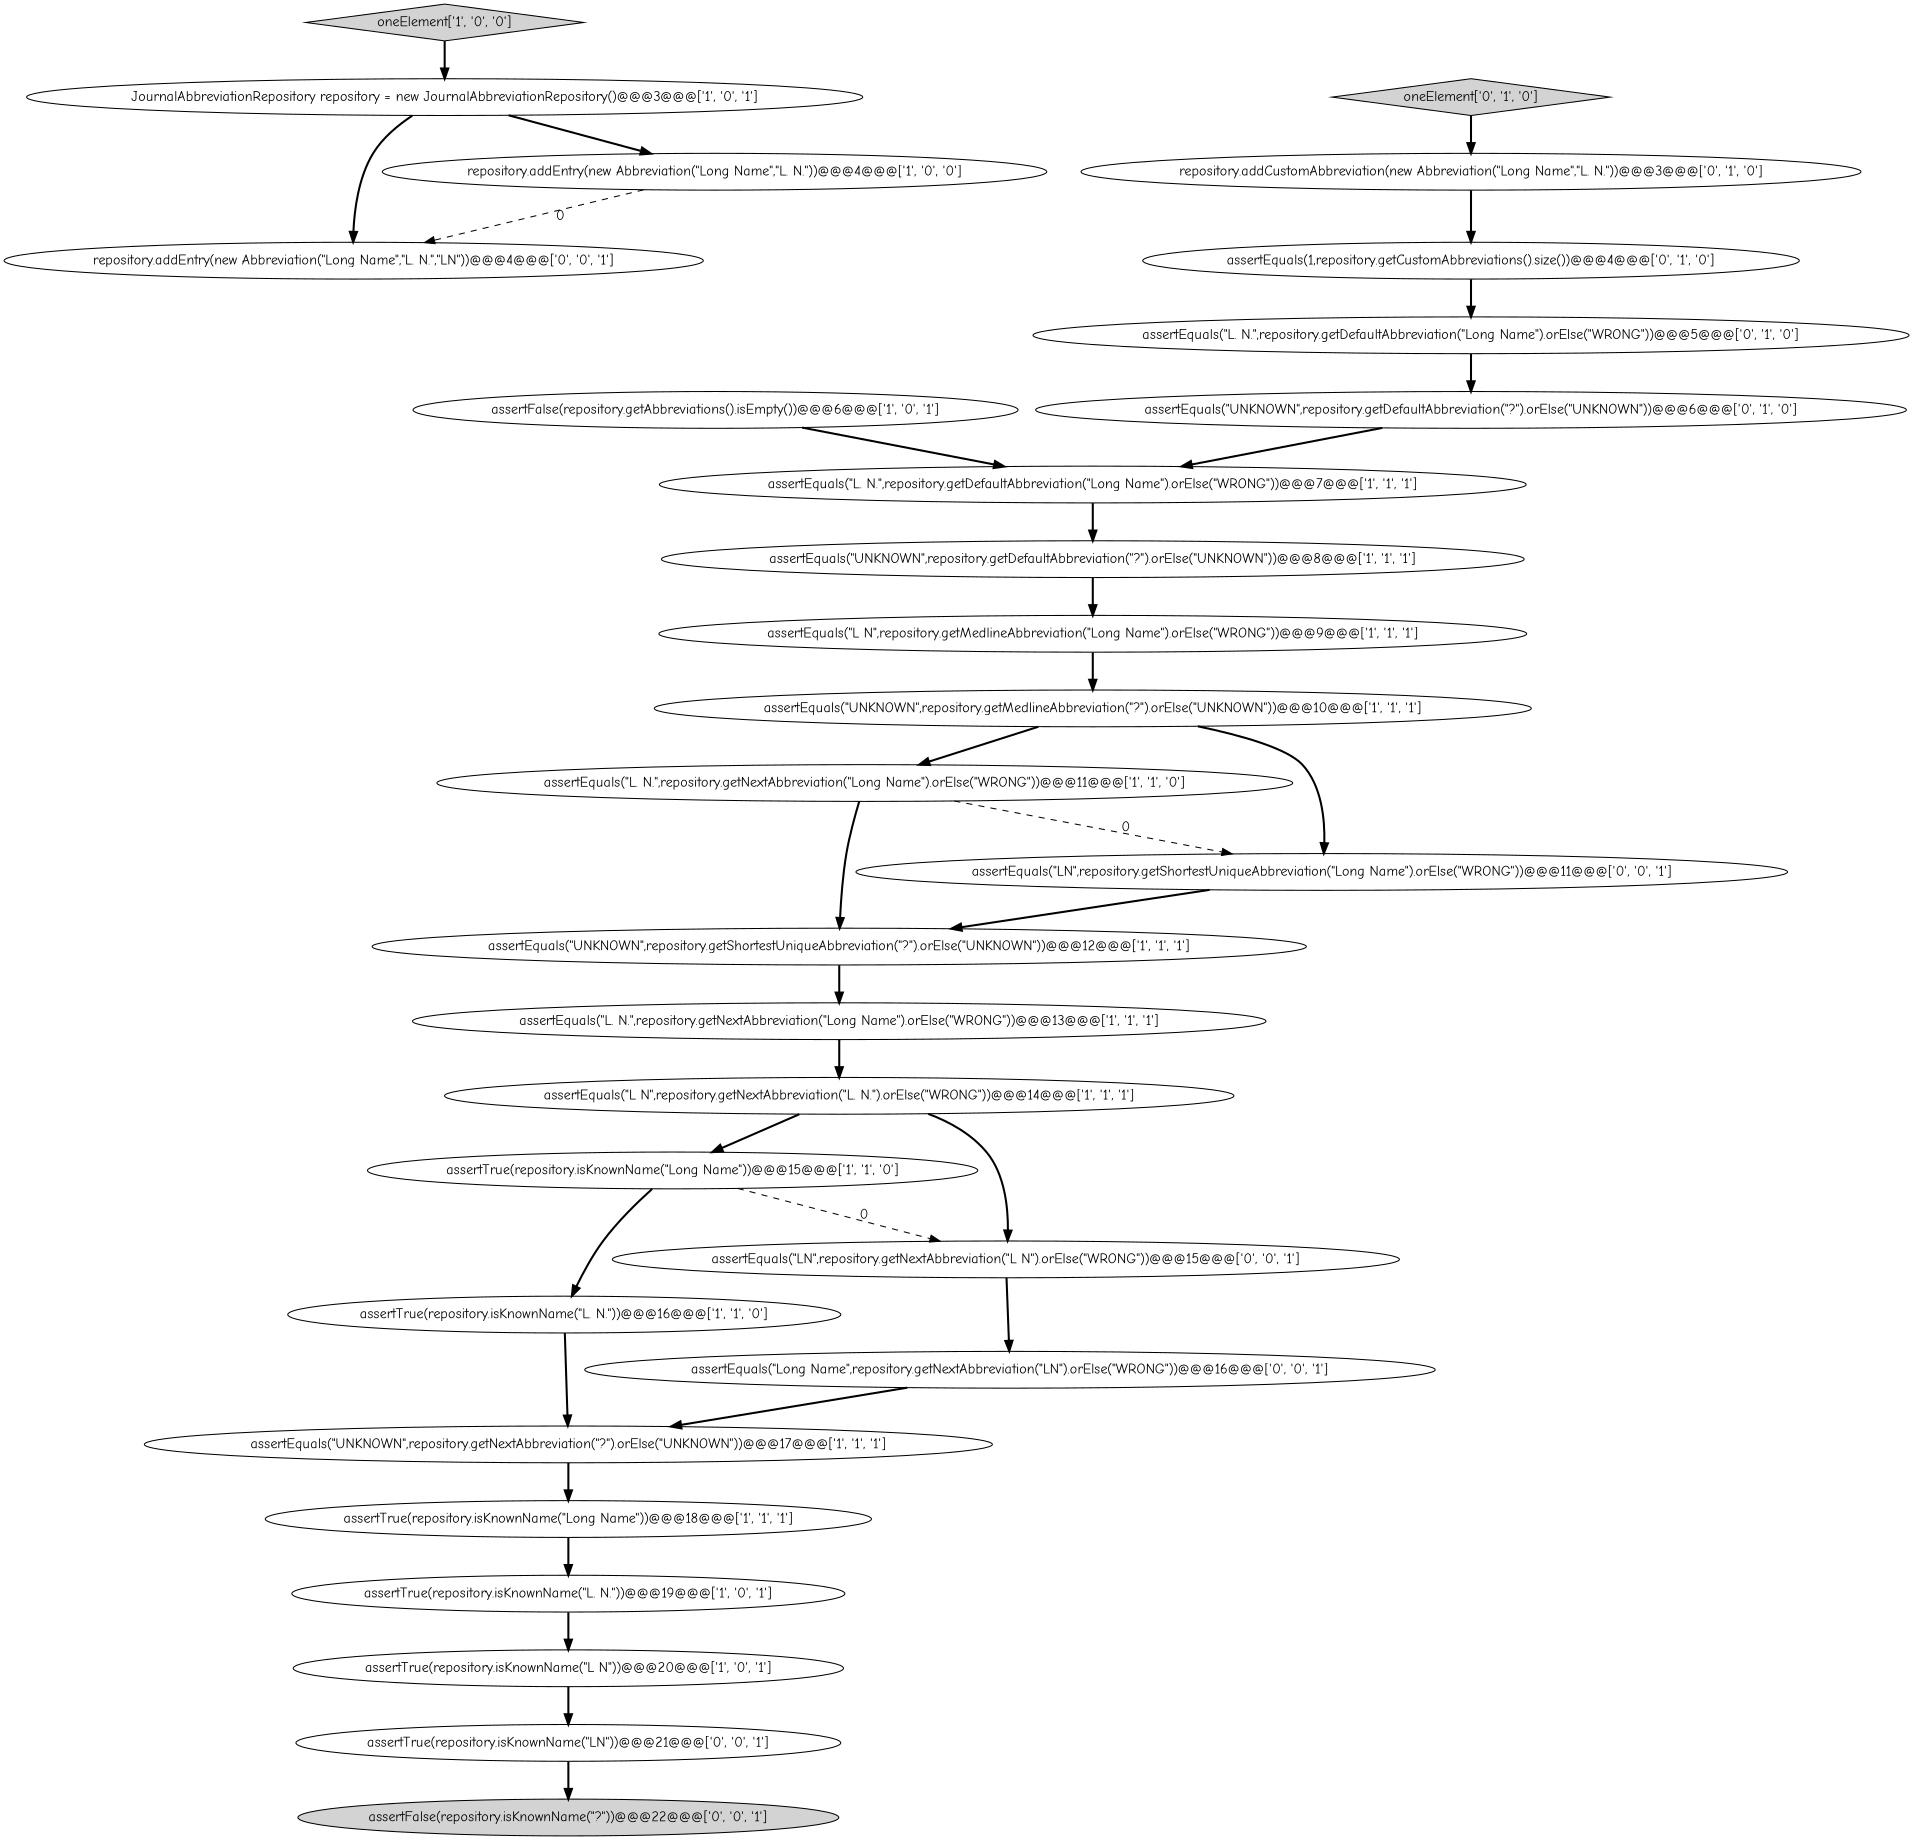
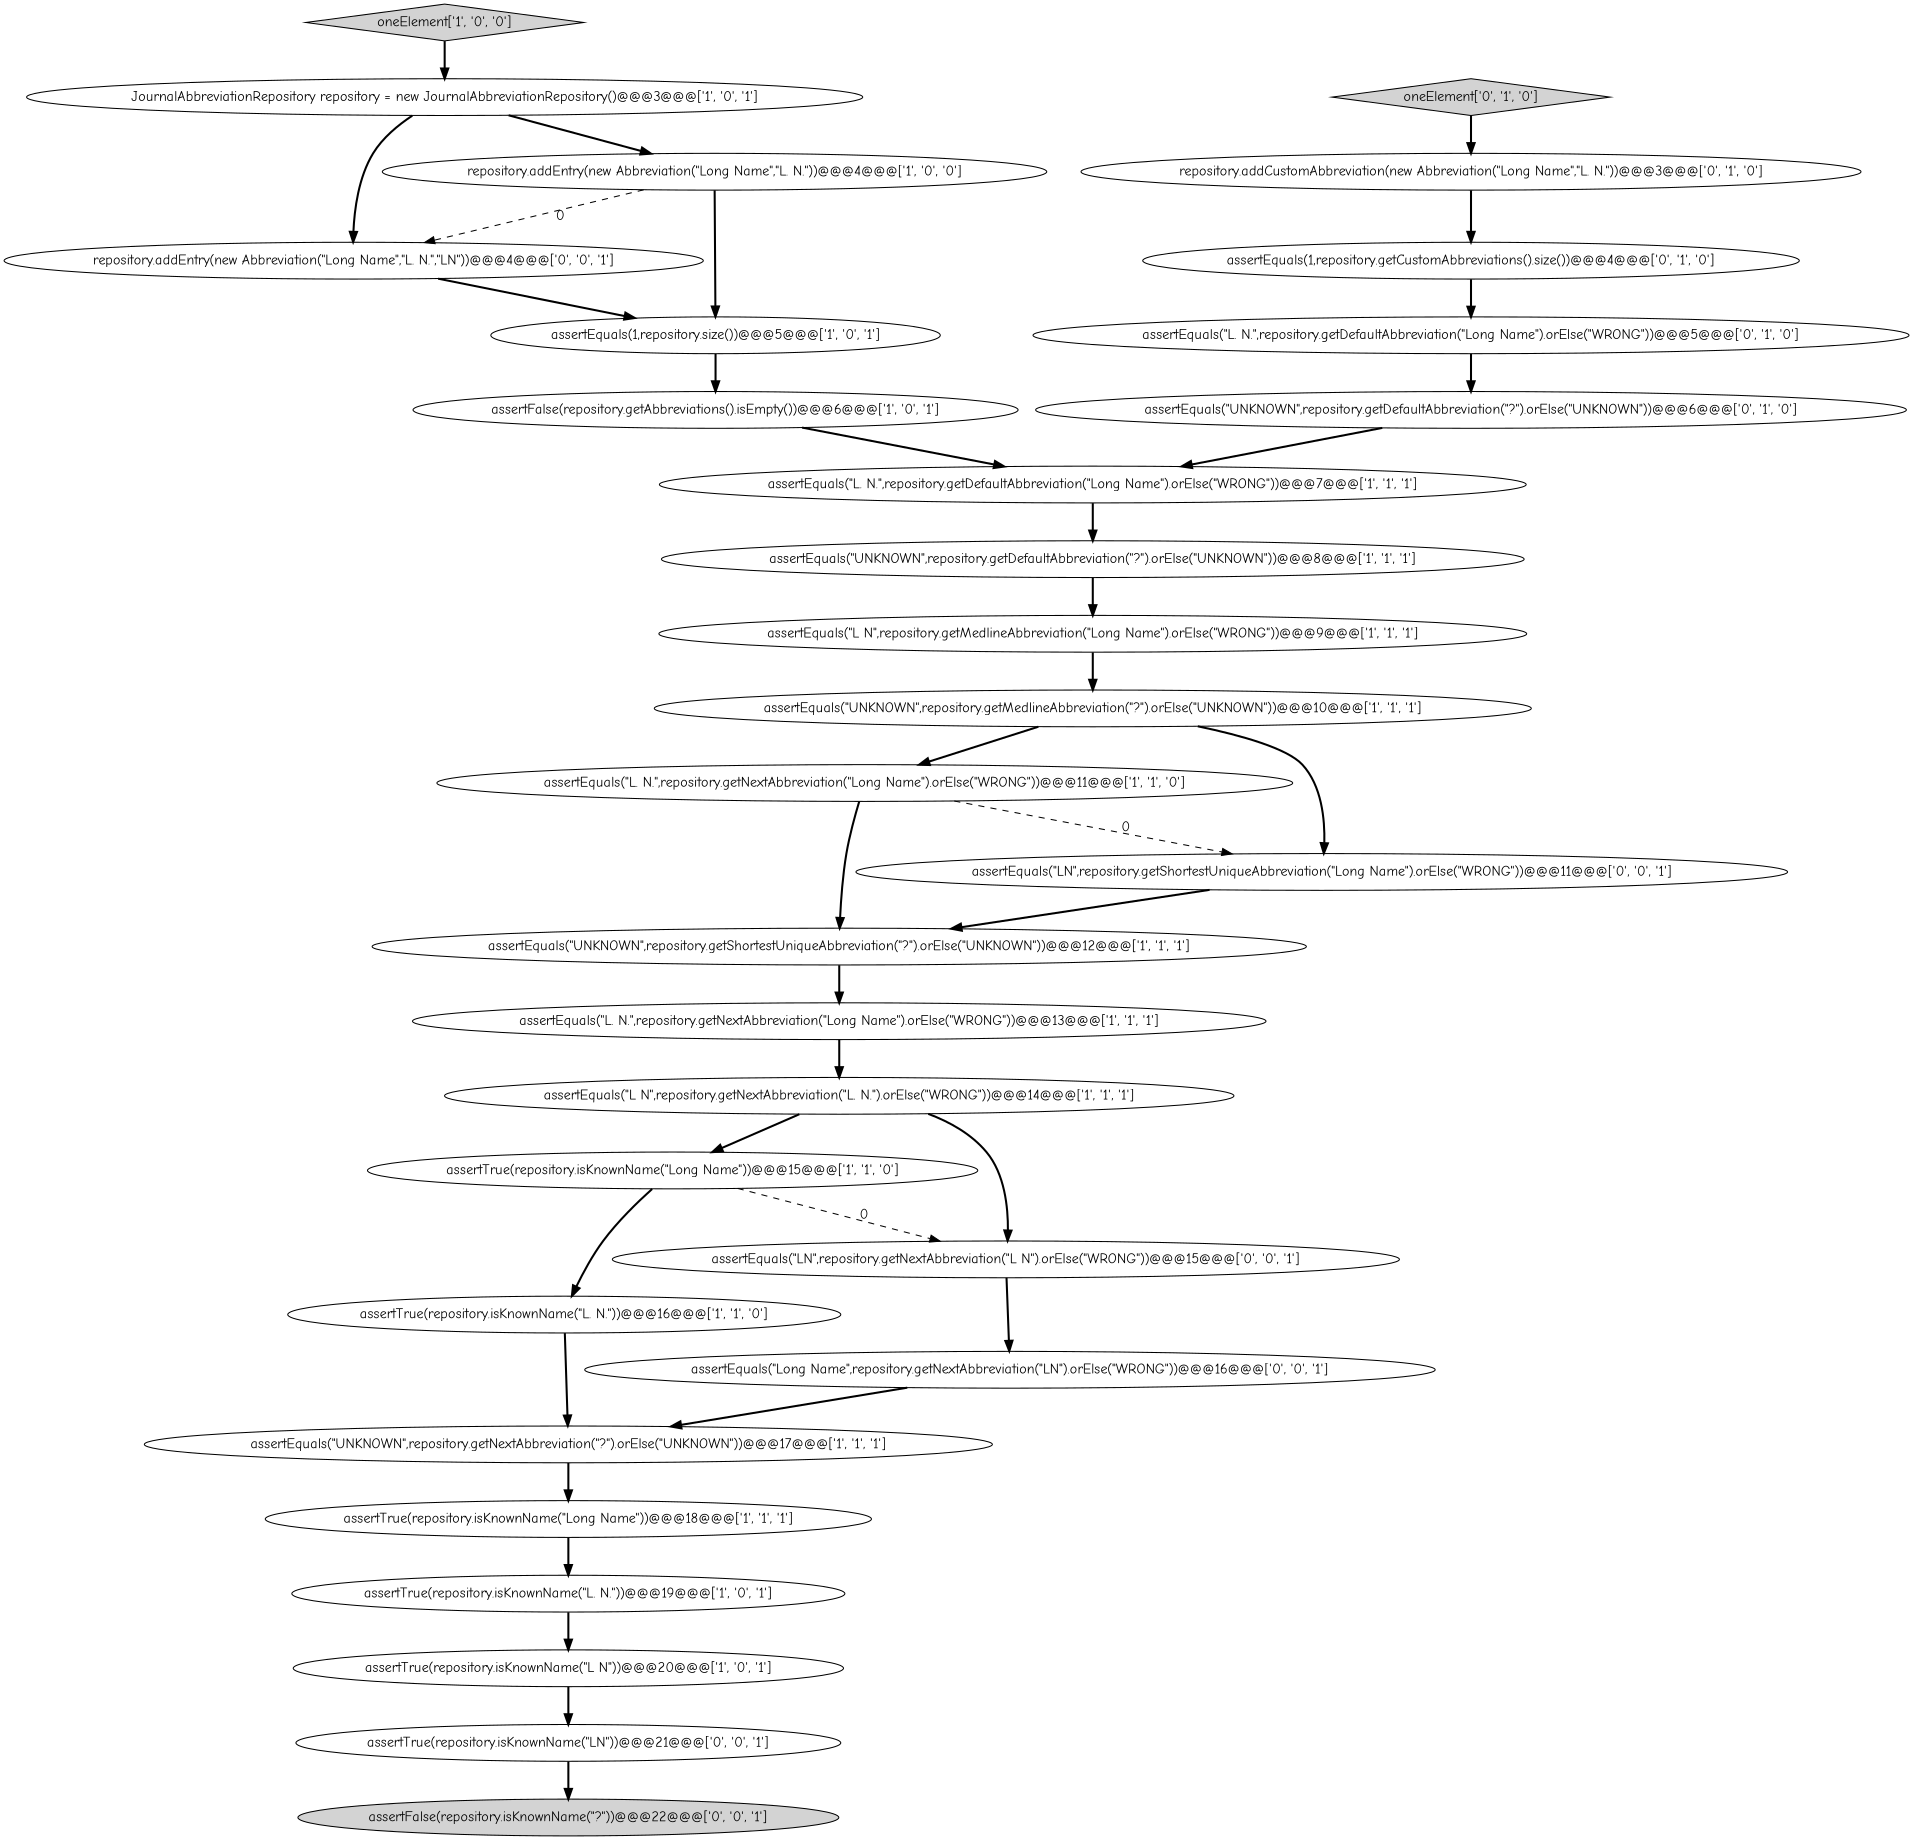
node "assertEquals(1,repository.size())@@@5@@@['1', '0', '1']": added
